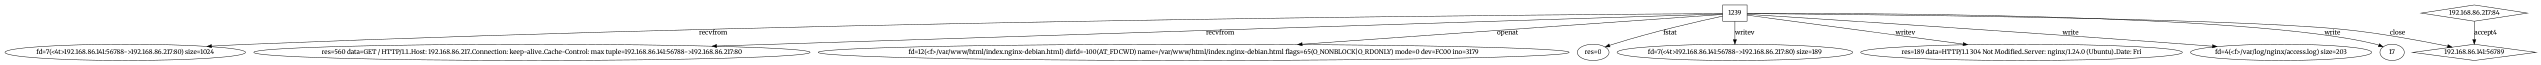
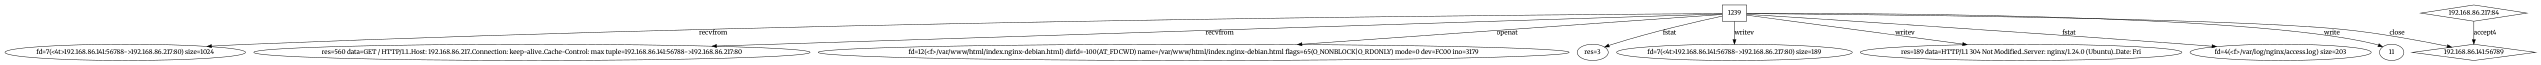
edge "1239" -> "fd=4(<f>/var/log/nginx/access.log) size=203": label "write" -> "fstat"
node "res=0": label "res=0" -> "res=3"
node "17": label "17" -> "11"
